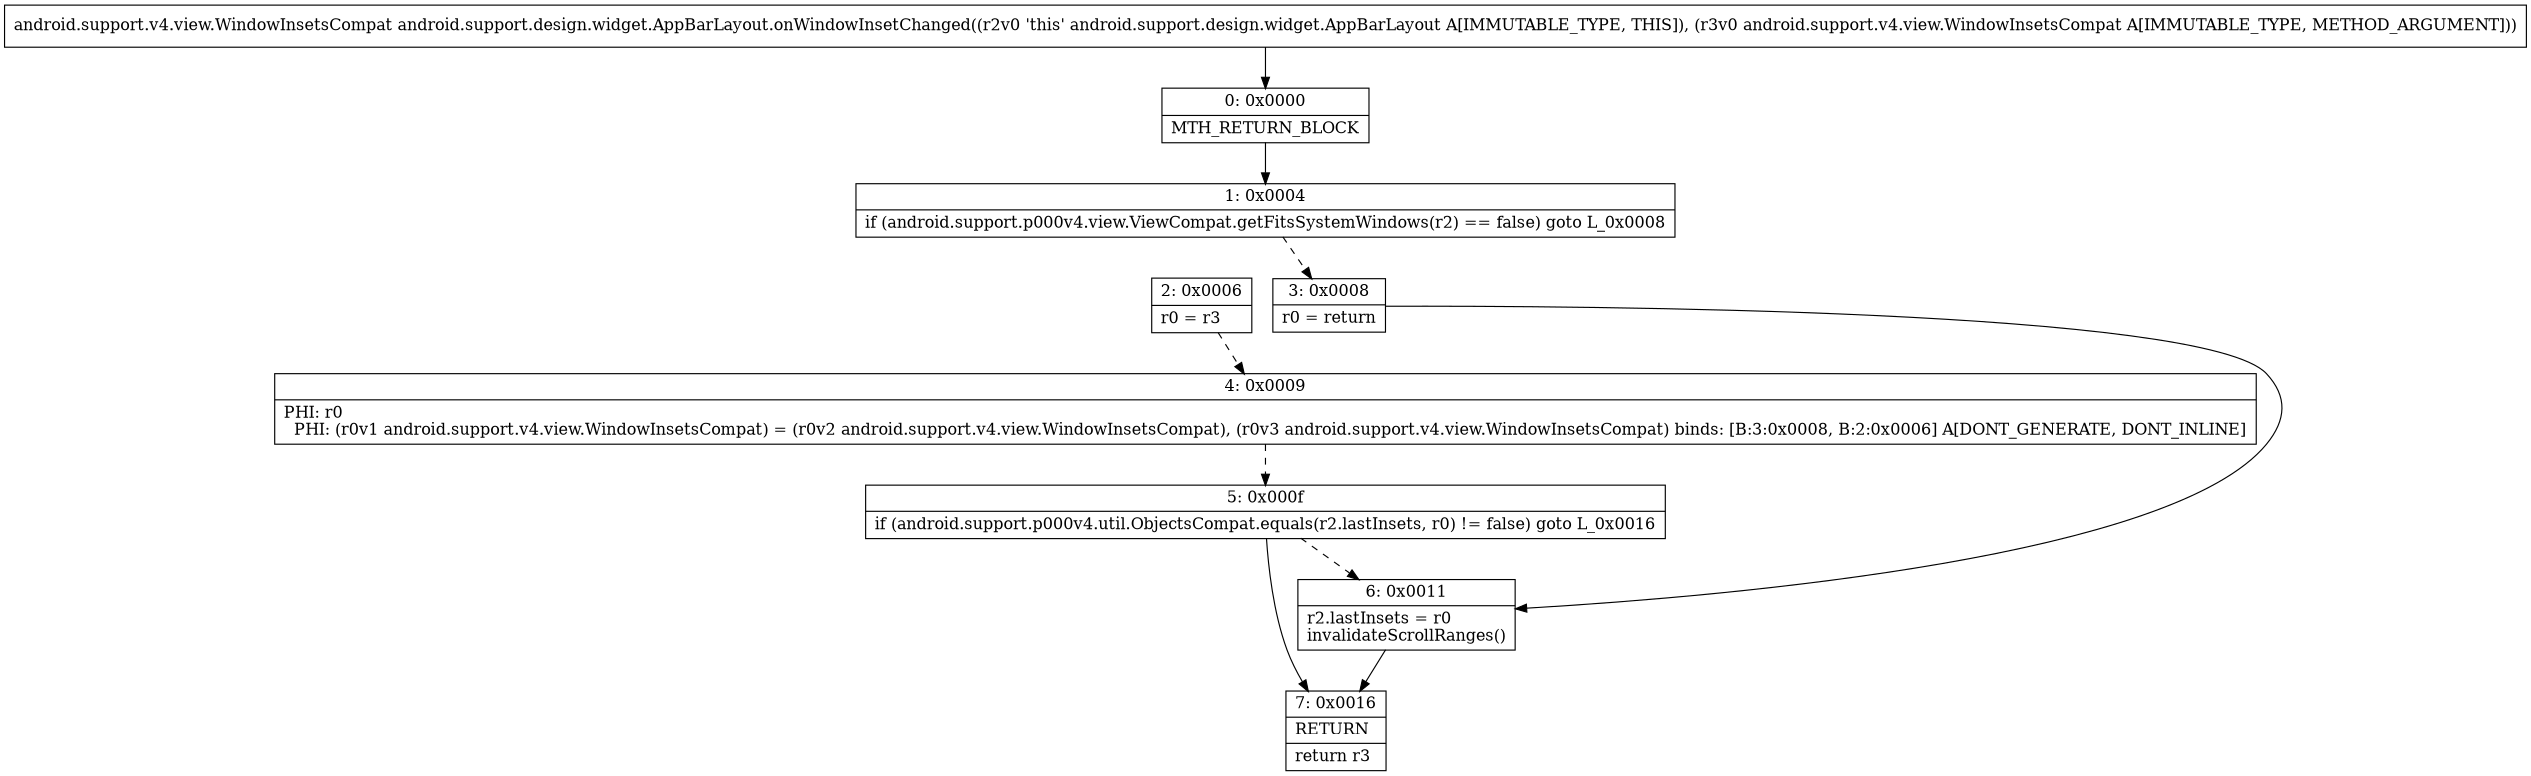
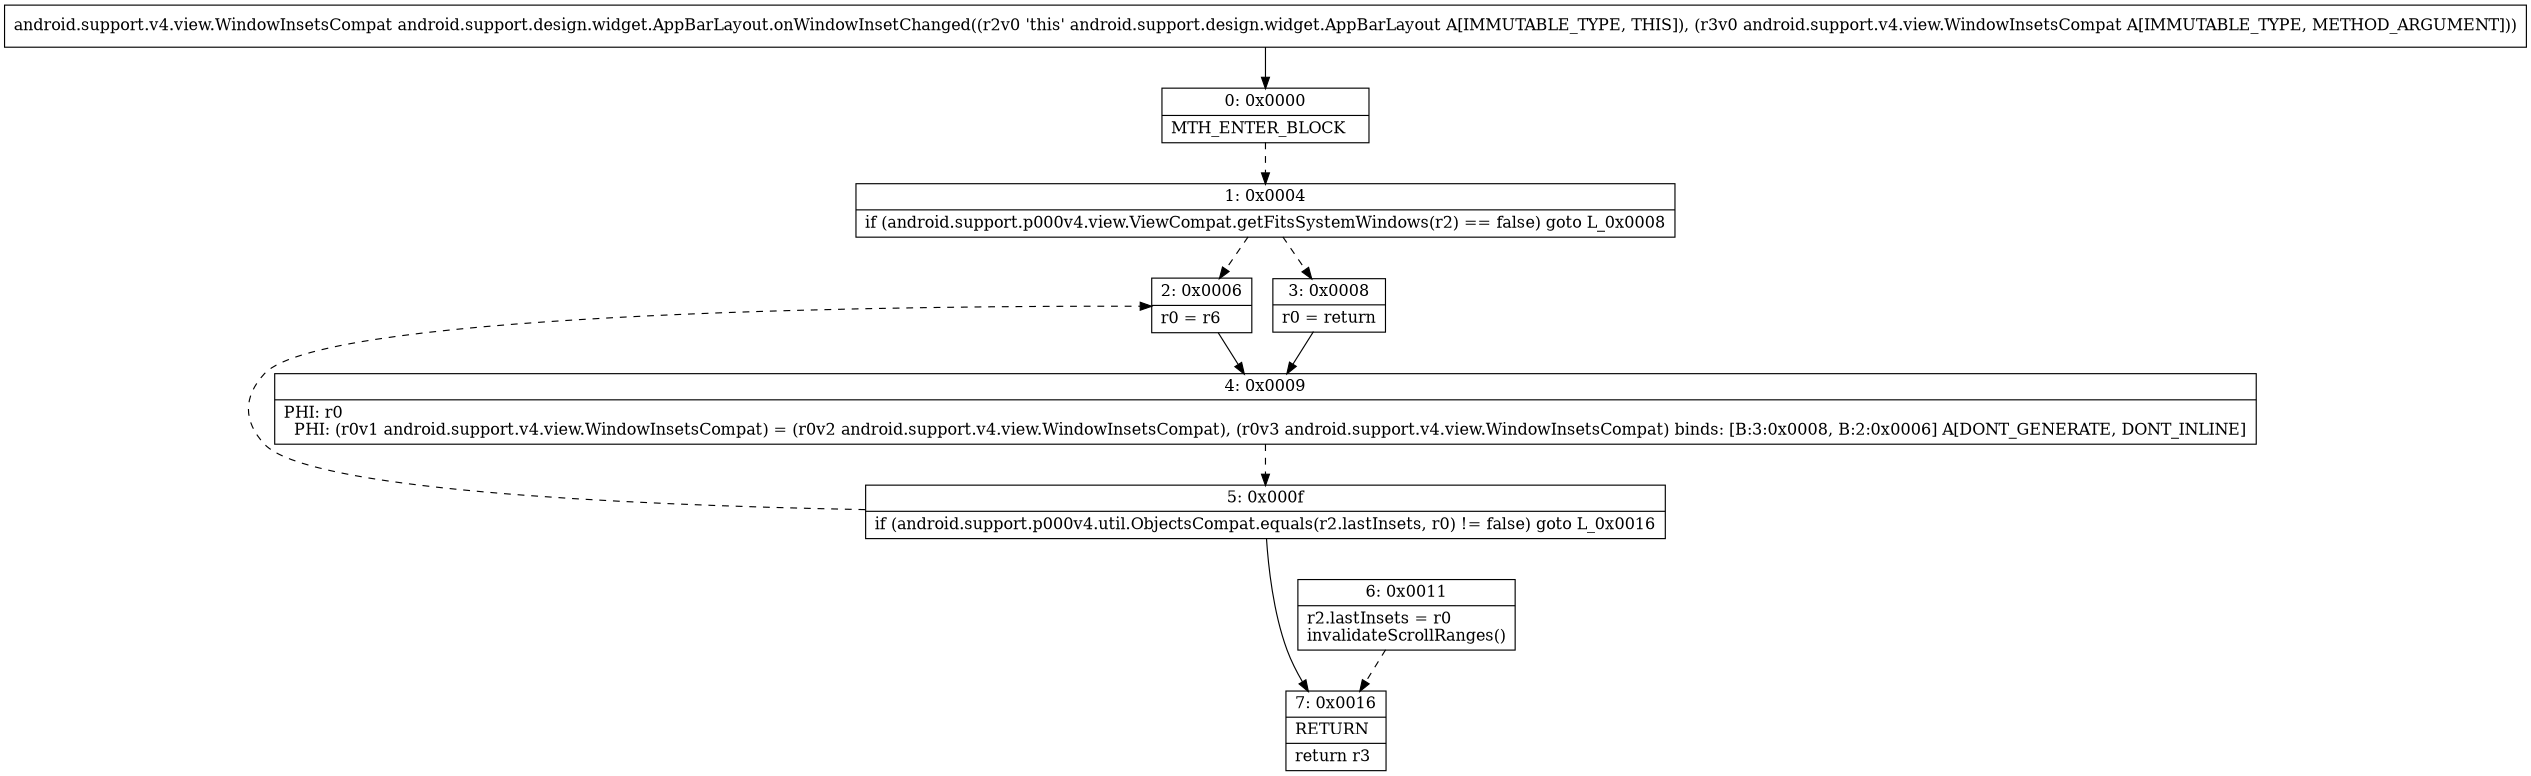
node "0: 0x0000": text "MTH_RETURN_BLOCK" -> "MTH_ENTER_BLOCK"
edge "0: 0x0000" -> "1: 0x0004": style solid -> dashed
edge "1: 0x0004" -> "2: 0x0006": added
node "2: 0x0006": text "r0 = r3" -> "r0 = r6"
edge "2: 0x0006" -> "4: 0x0009": style dashed -> solid
edge "3: 0x0008" -> "6: 0x0011": now "3: 0x0008" -> "4: 0x0009"
edge "5: 0x000f" -> "6: 0x0011": now "5: 0x000f" -> "2: 0x0006"
edge "6: 0x0011" -> "7: 0x0016": style solid -> dashed
